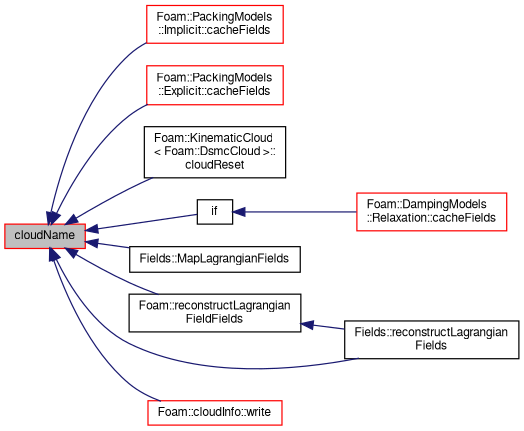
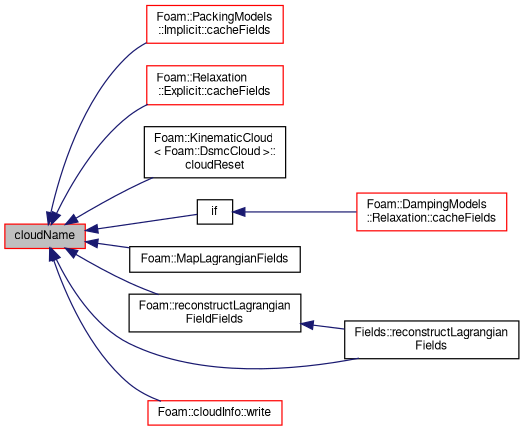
node "Foam::PackingModels ::Explicit::cacheFields": label "Foam::PackingModels ::Explicit::cacheFields" -> "Foam::Relaxation ::Explicit::cacheFields"
node "Fields::MapLagrangianFields": label "Fields::MapLagrangianFields" -> "Foam::MapLagrangianFields"
